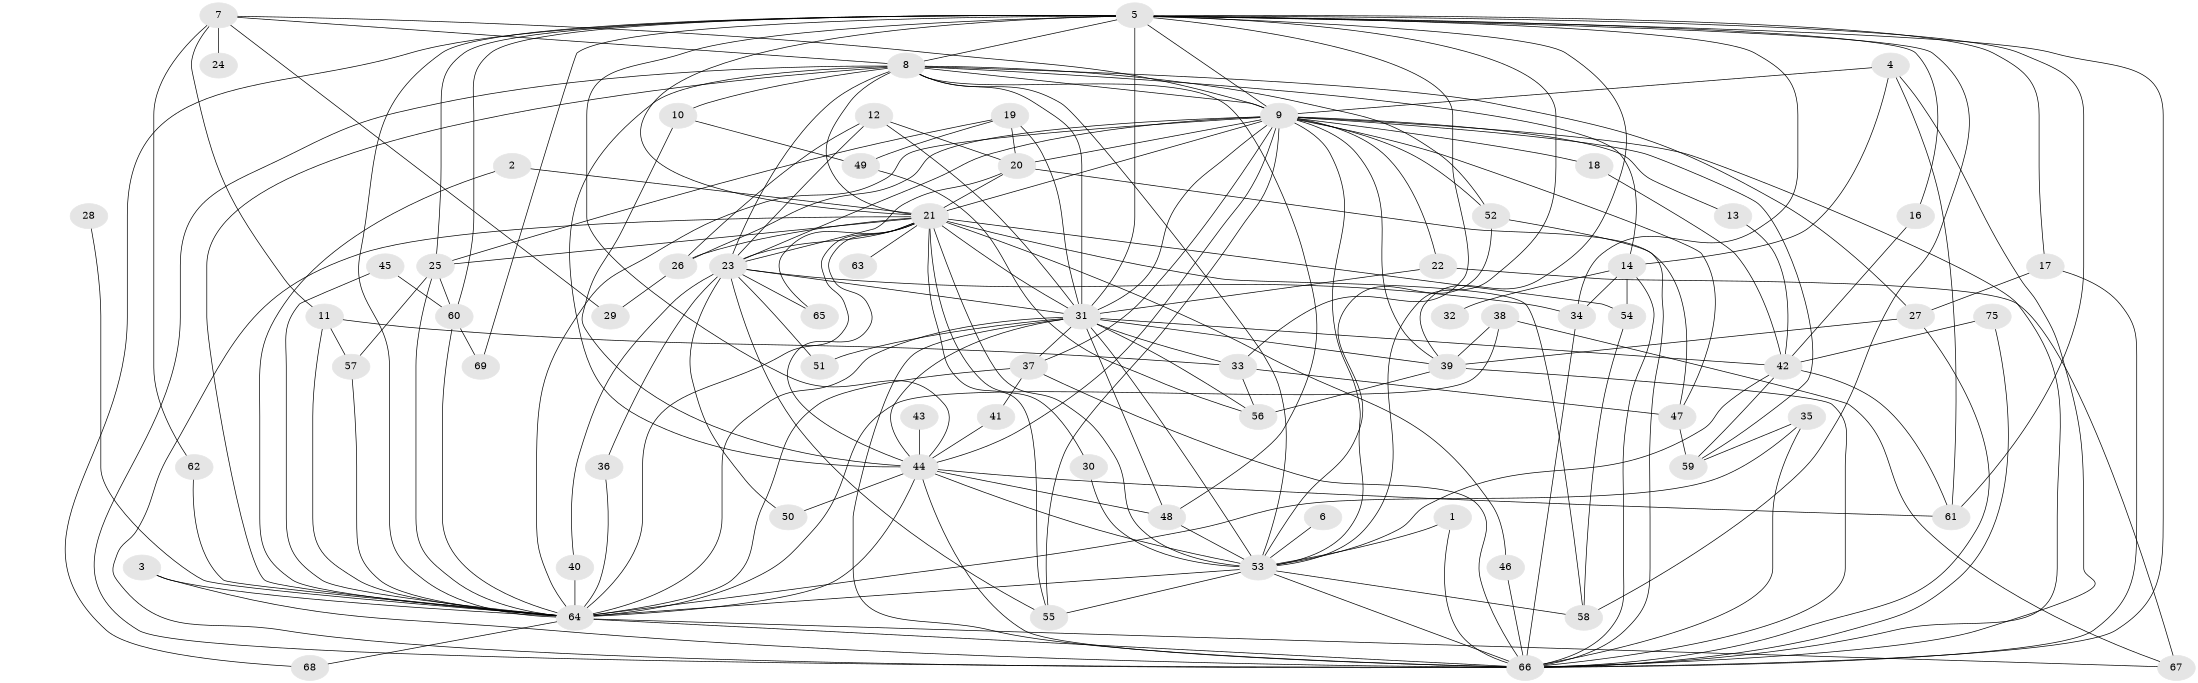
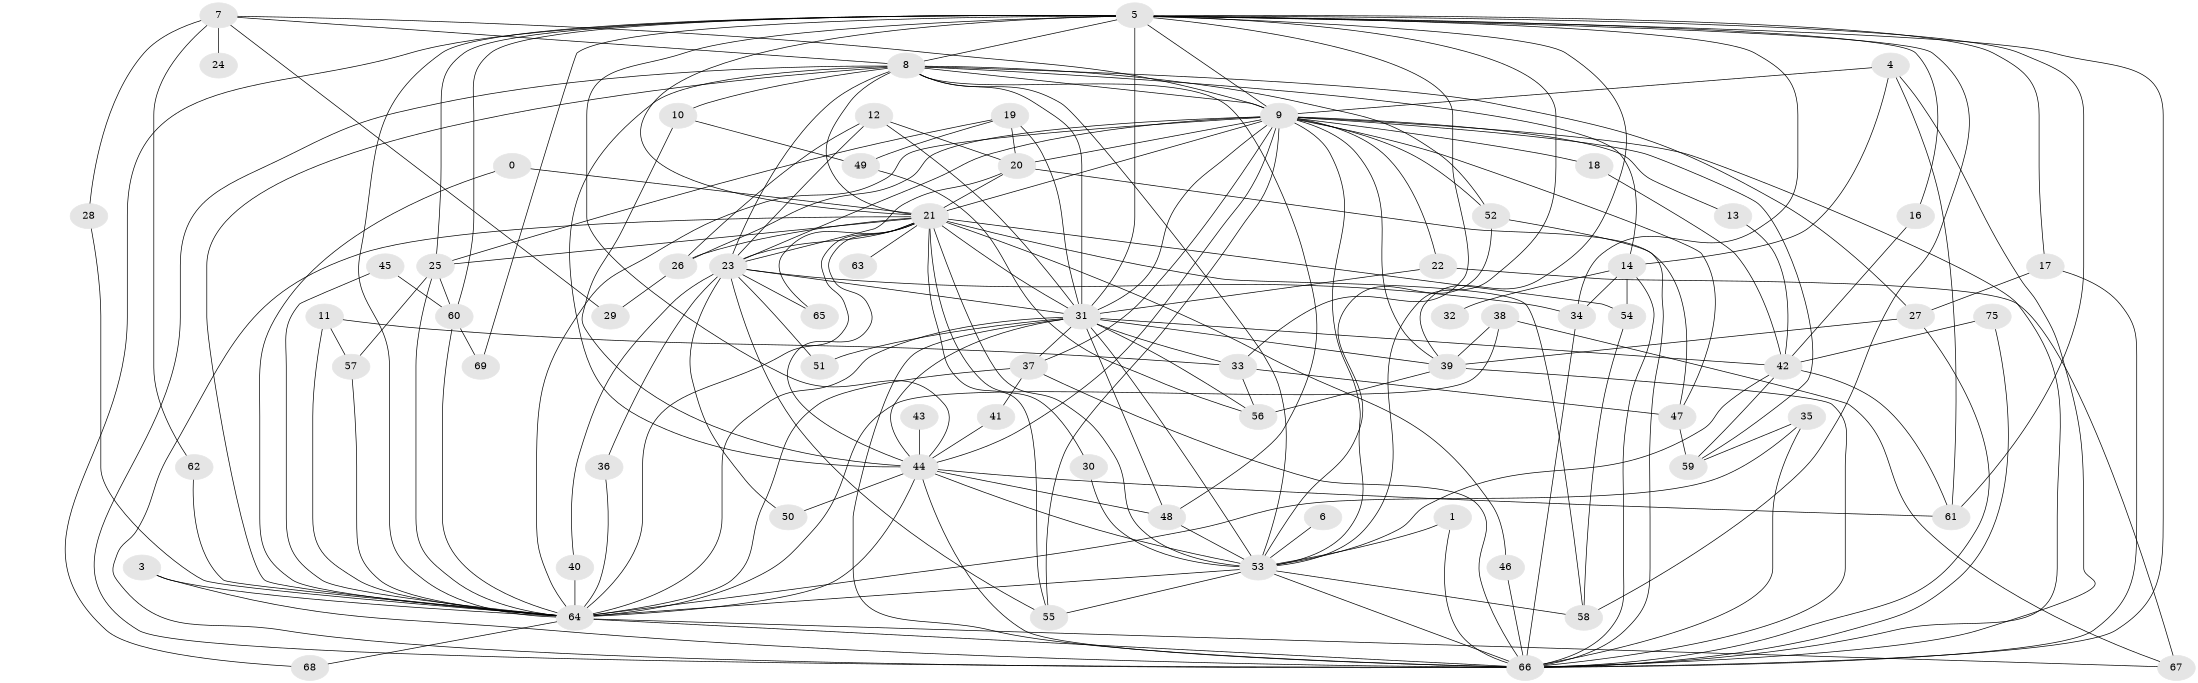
node "2": label "2" -> "0"
edge "7" -- "11": now "7" -- "28"
